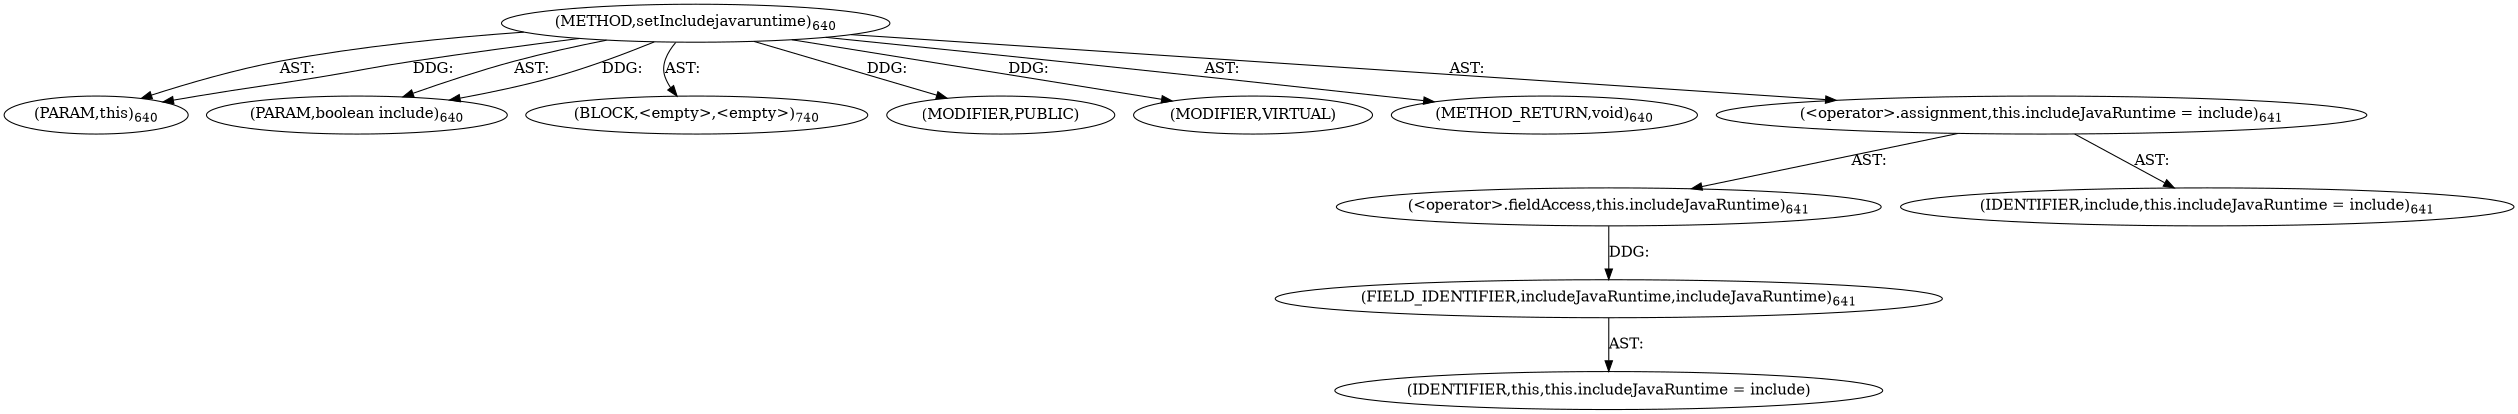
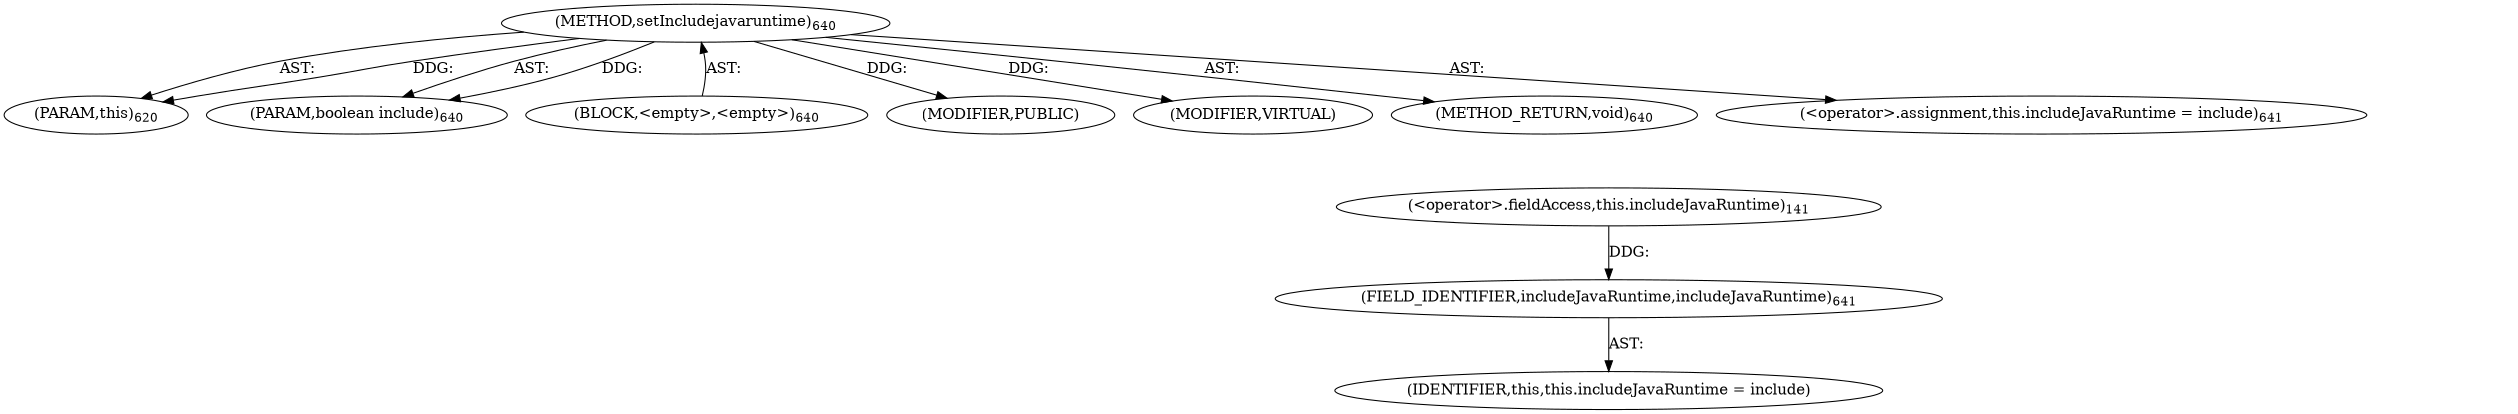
edge "(METHOD,setIncludejavaruntime)" -> "(BLOCK,<empty>,<empty>)": reversed
node "(PARAM,this)": text "640" -> "620"
node "(BLOCK,<empty>,<empty>)": text "740" -> "640"
edge "(<operator>.assignment,this.includeJavaRuntime = include)" -> "(<operator>.fieldAccess,this.includeJavaRuntime)": removed, label "AST:"
node "(<operator>.fieldAccess,this.includeJavaRuntime)": text "641" -> "141"
node "(IDENTIFIER,include,this.includeJavaRuntime = include)": removed
